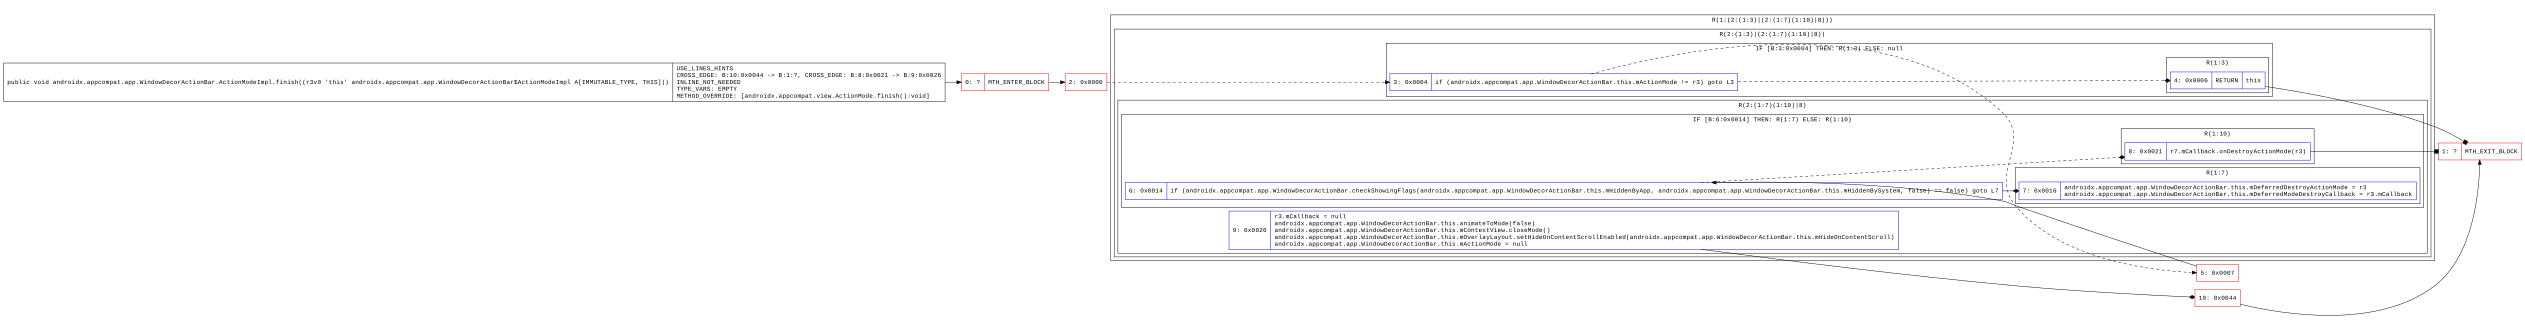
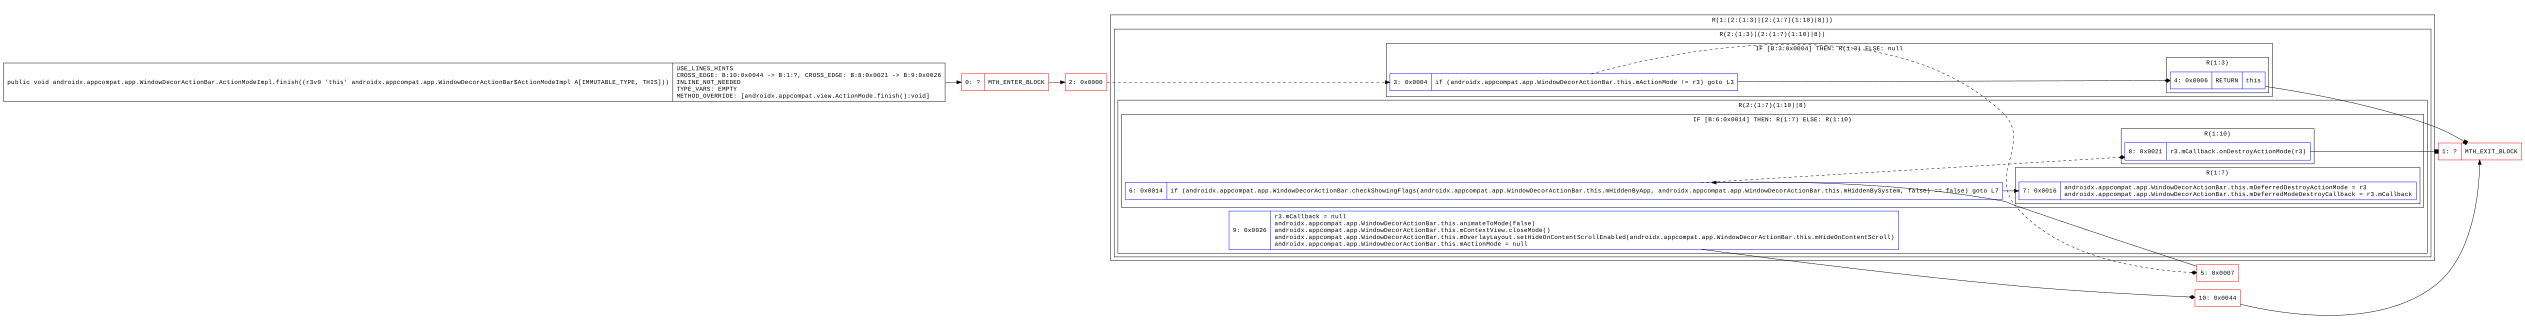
edge "3: 0x0004" -> "5: 0x0007": arrowhead normal -> diamond
edge "3: 0x0004" -> "4: 0x0006": style dashed -> solid
node "8: 0x0021": text "r7.mCallback.onDestroyActionMode(r3)" -> "r3.mCallback.onDestroyActionMode(r3)"
edge "6: 0x0014" -> "7: 0x0016": arrowhead diamond -> normal
